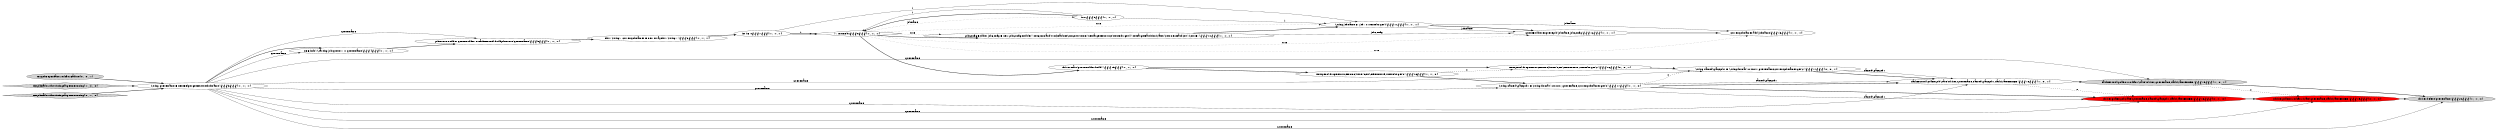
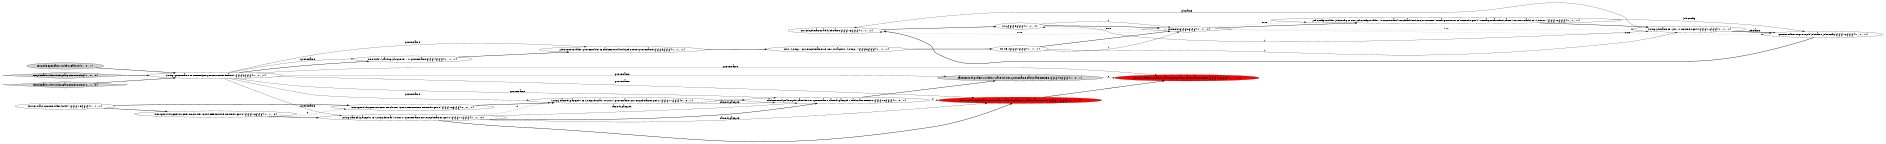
edge "i < _numDbs@@@8@@@['1', '1', '1']" -> "i++@@@9@@@['1', '1', '1']": label "jobName" -> "true"
edge "currentJobNames.add(jobName)@@@13@@@['1', '1', '1']" -> "i++@@@9@@@['1', '1', '1']": added
edge "i < _numDbs@@@8@@@['1', '1', '1']" -> "_driver.start(queueBuilder.build())@@@15@@@['1', '1', '1']": removed
node "_driver.delete(queueName)@@@20@@@['1', '1', '0']": removed
